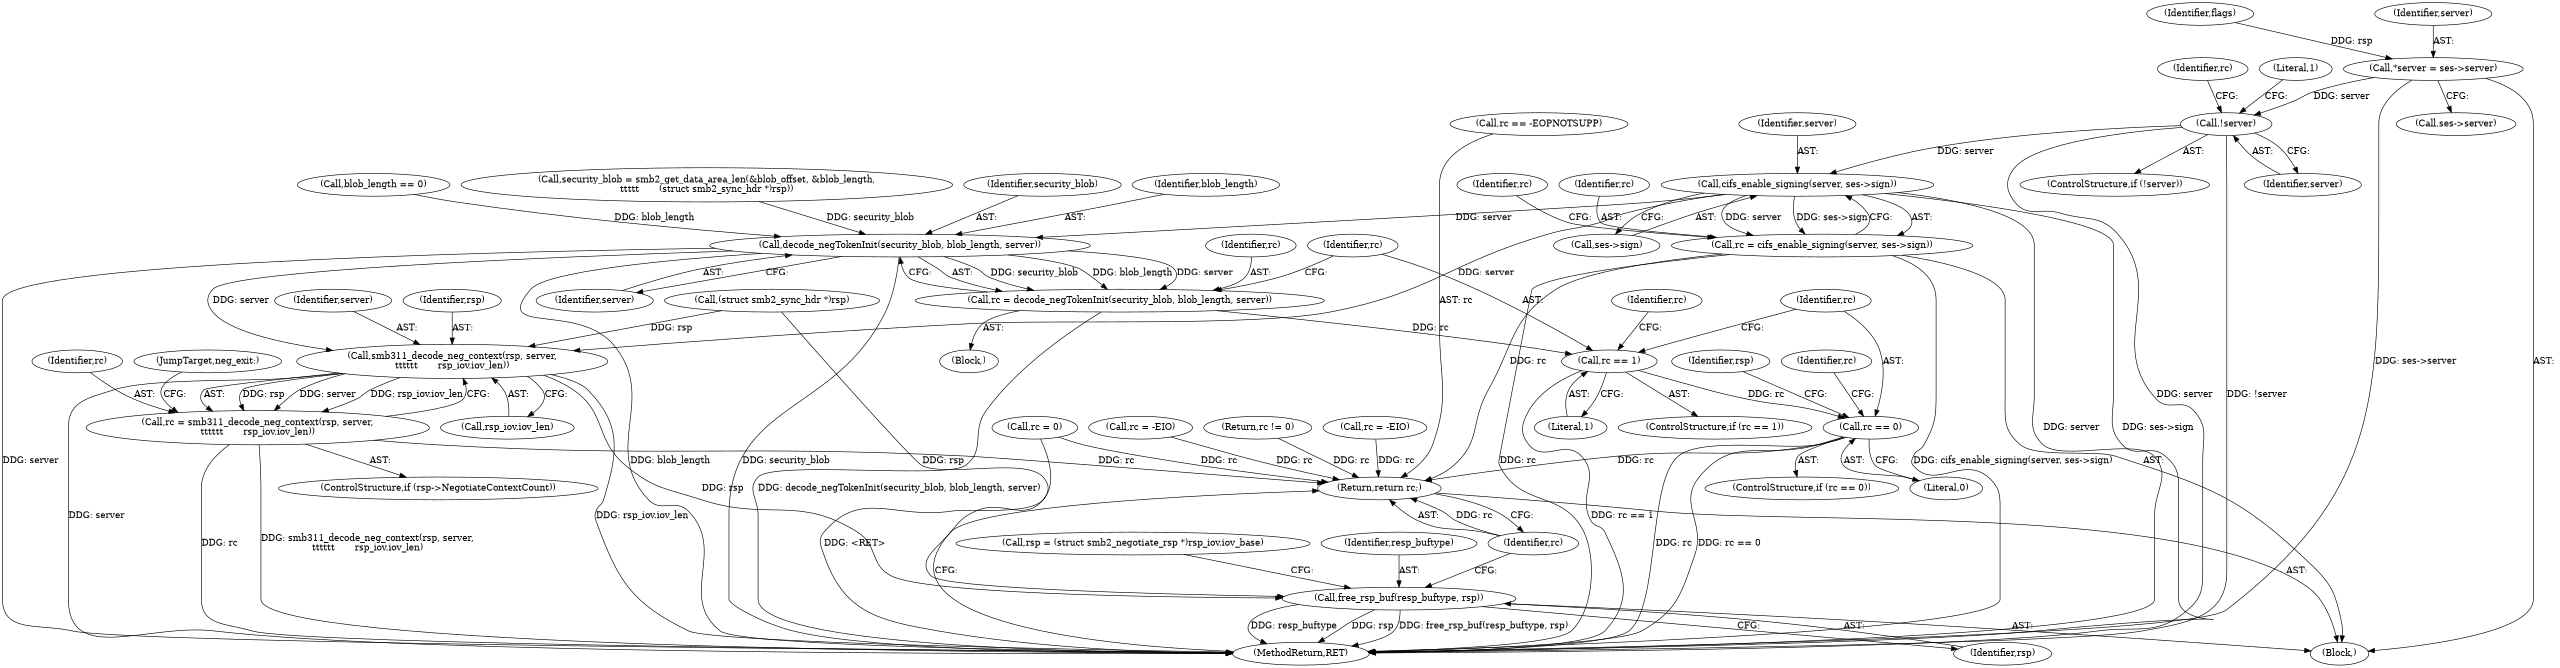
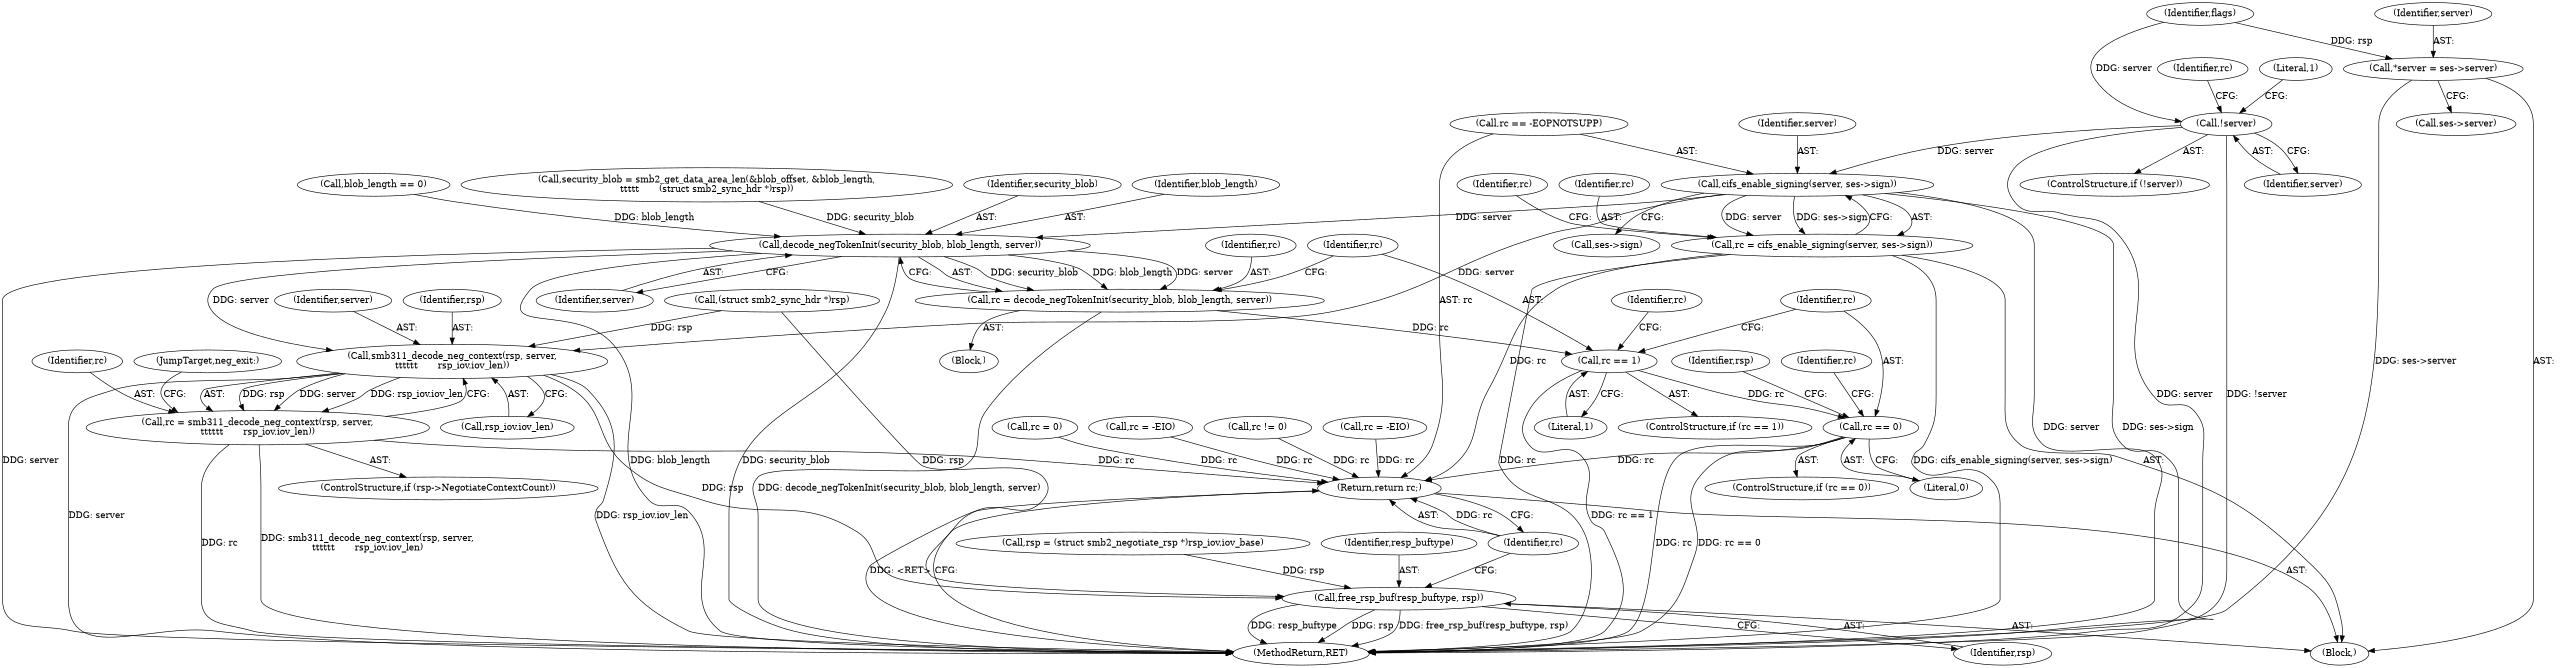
edge "(Call,*server = ses->server)" -> "(Call,!server)": now "(Identifier,flags)" -> "(Call,!server)"
edge "(Call,ses->sign)" -> "(Call,cifs_enable_signing(server, ses->sign))": now "(Call,rc == -EOPNOTSUPP)" -> "(Call,cifs_enable_signing(server, ses->sign))"
node "(Return,rc != 0)": label "(Return,rc != 0)" -> "(Call,rc != 0)"
edge "(Call,rsp = (struct smb2_negotiate_rsp *)rsp_iov.iov_base)" -> "(Call,free_rsp_buf(resp_buftype, rsp))": label "CFG: " -> "DDG: rsp"
edge "(Call,rc = 0)" -> "(MethodReturn,RET)": now "(Return,return rc;)" -> "(MethodReturn,RET)"
